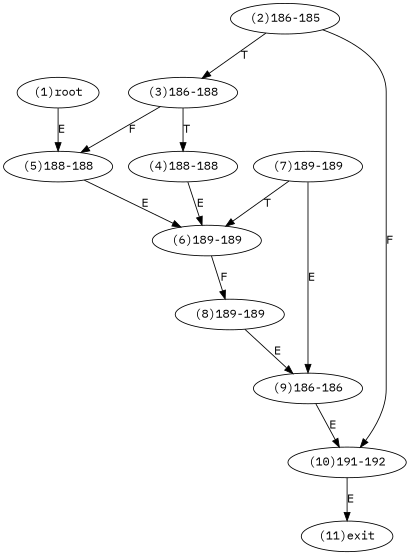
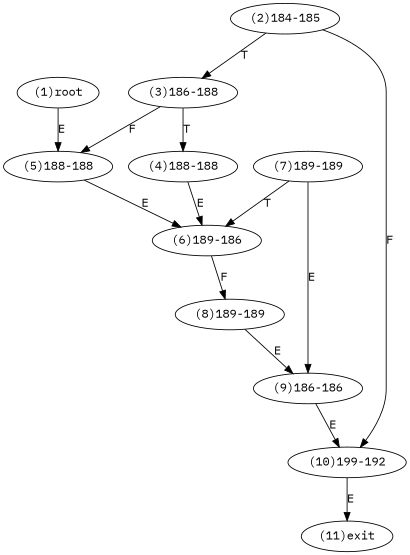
node "(2)186-185": label "(2)186-185" -> "(2)184-185"
node "(6)189-189": label "(6)189-189" -> "(6)189-186"
node "(10)191-192": label "(10)191-192" -> "(10)199-192"
